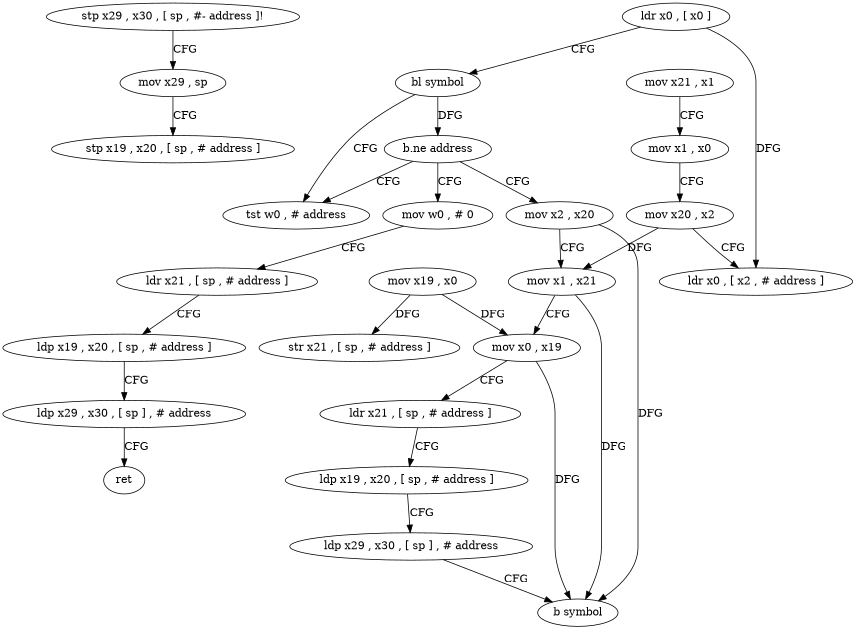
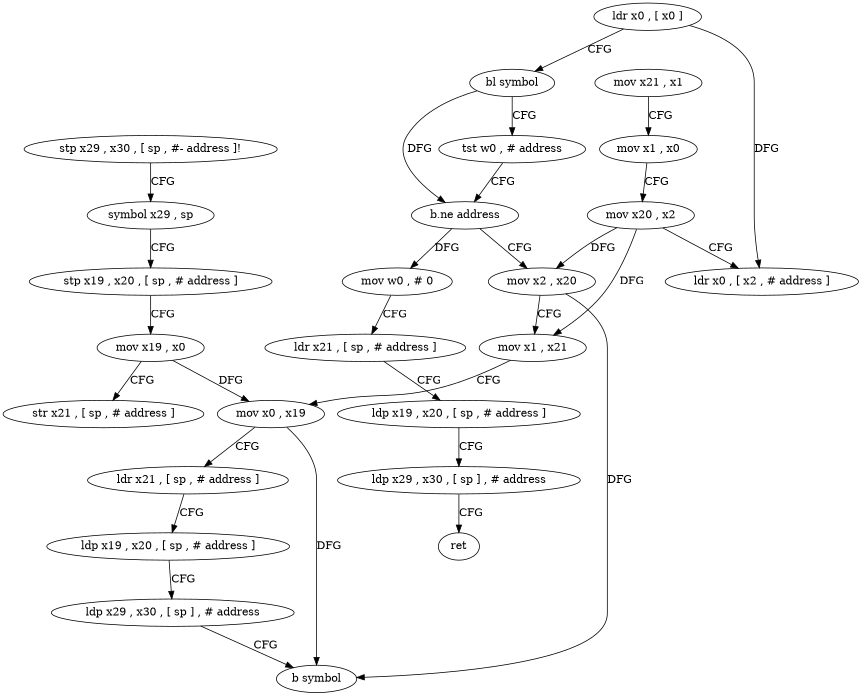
node "mov x29 , sp": label "mov x29 , sp" -> "symbol x29 , sp"
edge "b.ne address" -> "tst w0 , # address": reversed
edge "b.ne address" -> "mov w0 , # 0": label "CFG" -> "DFG"
edge "mov x20 , x2" -> "mov x2 , x20": added, label "DFG"
edge "stp x19 , x20 , [ sp , # address ]" -> "mov x19 , x0": added, label "CFG"
edge "mov x19 , x0" -> "str x21 , [ sp , # address ]": label "DFG" -> "CFG"
edge "mov x1 , x21" -> "b symbol": removed, label "DFG"
